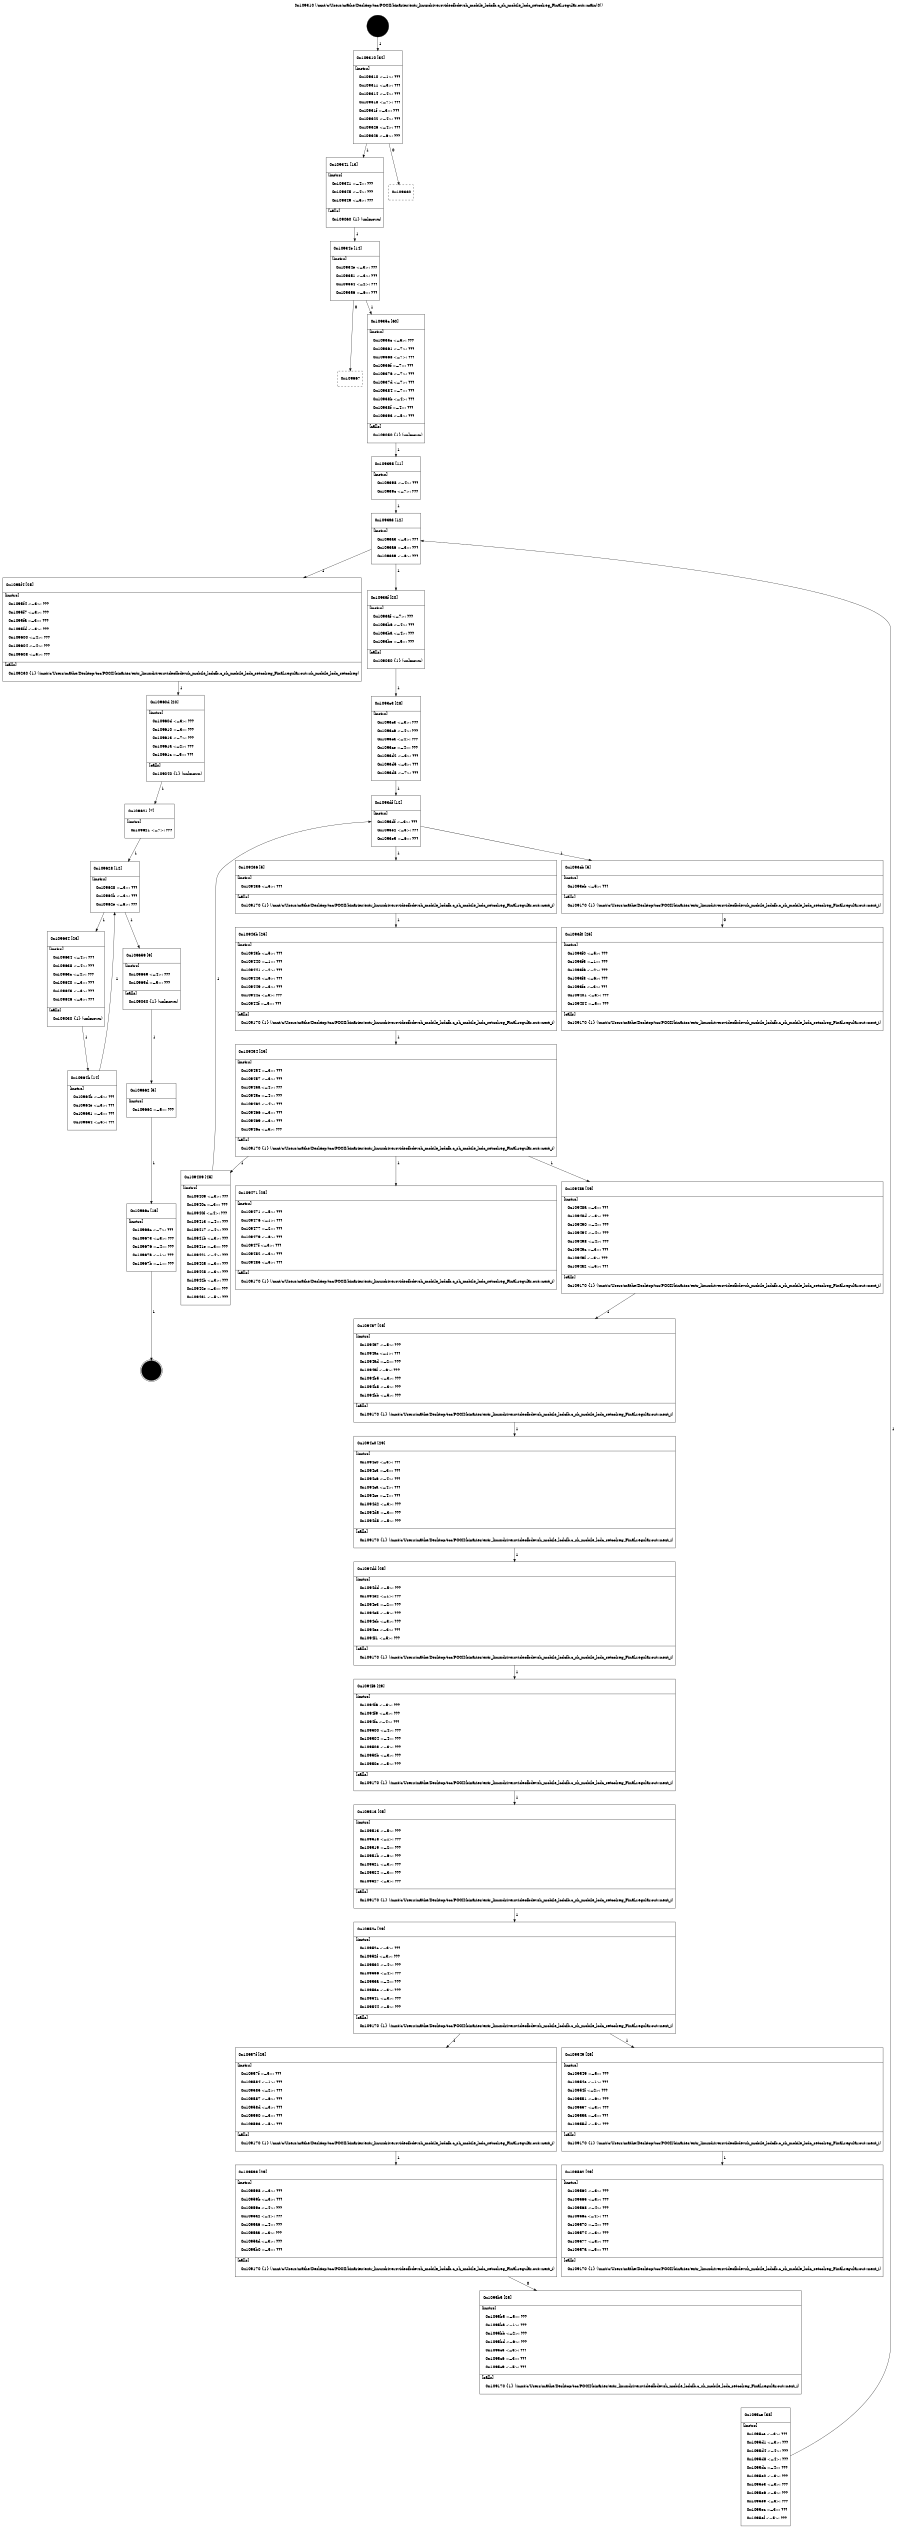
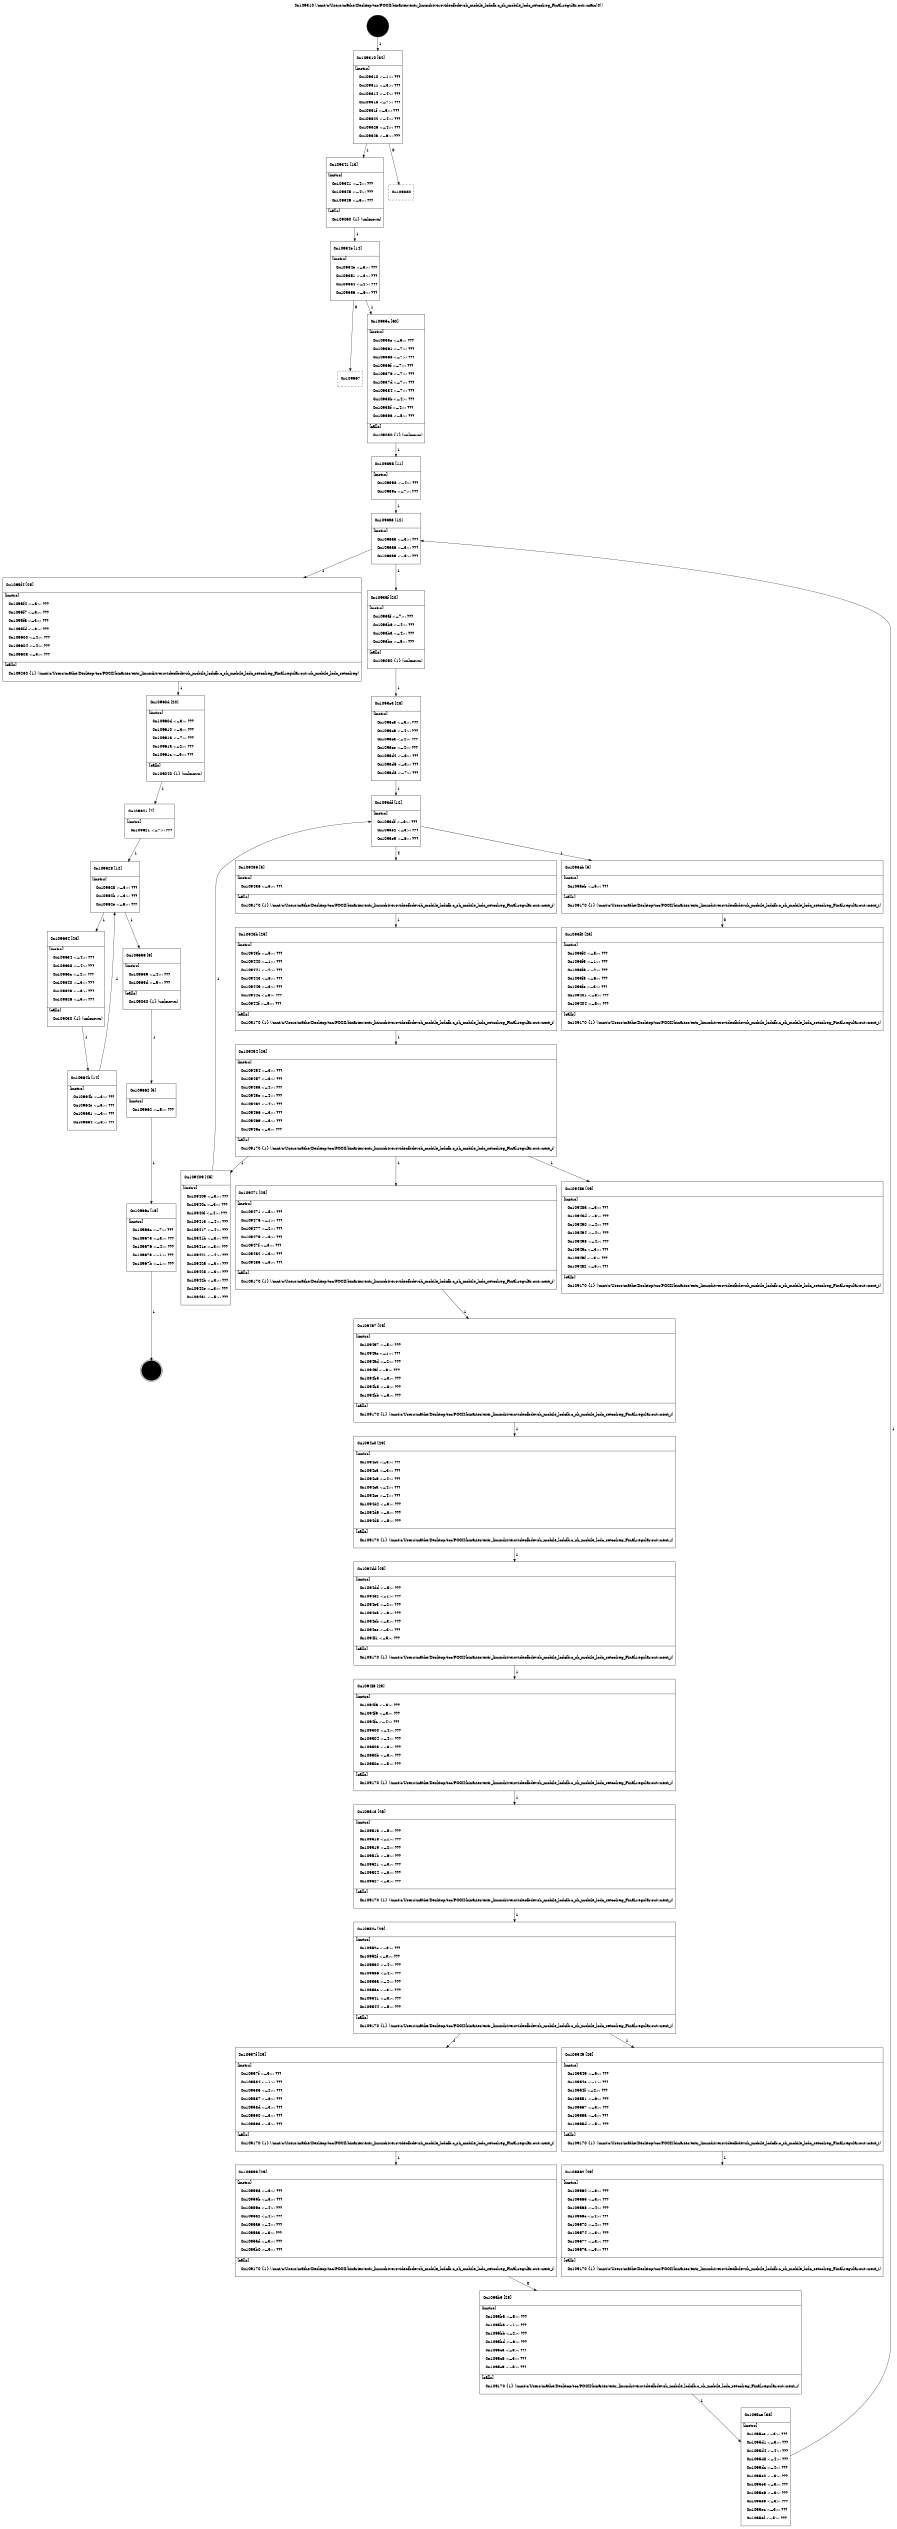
edge "0x1093df [12]" -> "0x109436 [5]": label " 1" -> " 4"
edge "0x10948a [29]" -> "0x1094a7 [25]": now "0x109471 [25]" -> "0x1094a7 [25]"
edge "0x1095b5 [25]" -> "0x1095ce [38]": added, label "1"
